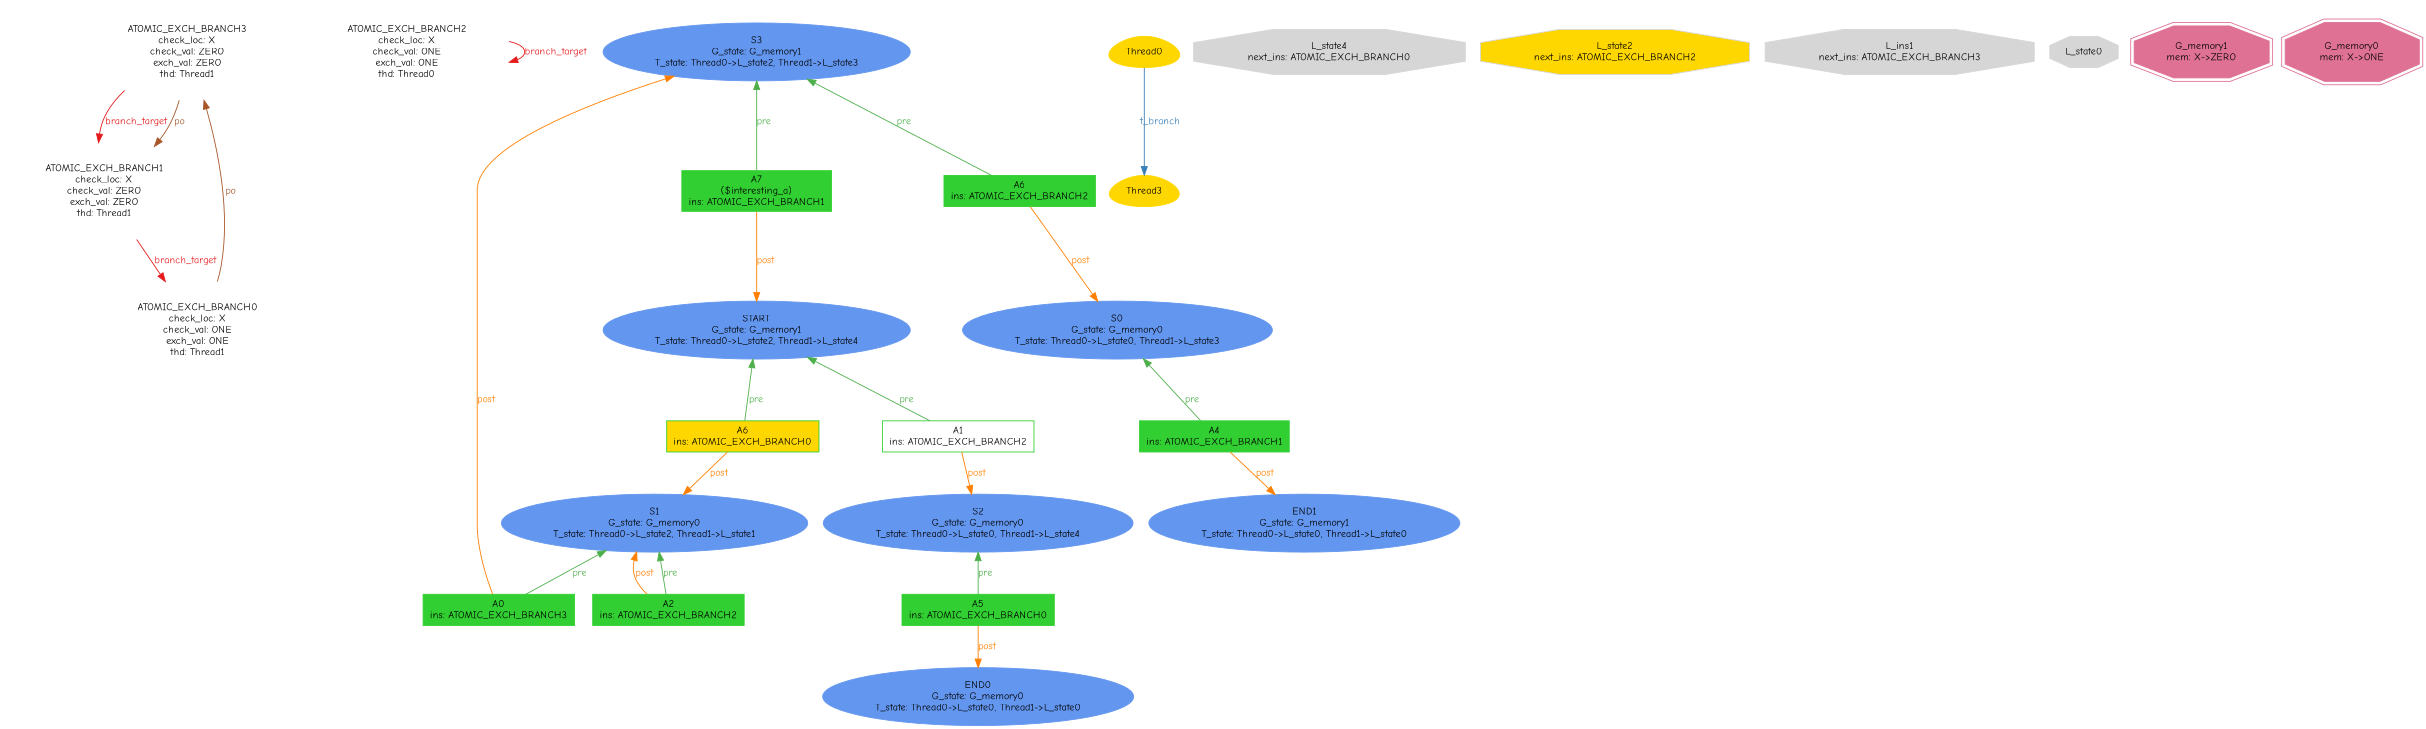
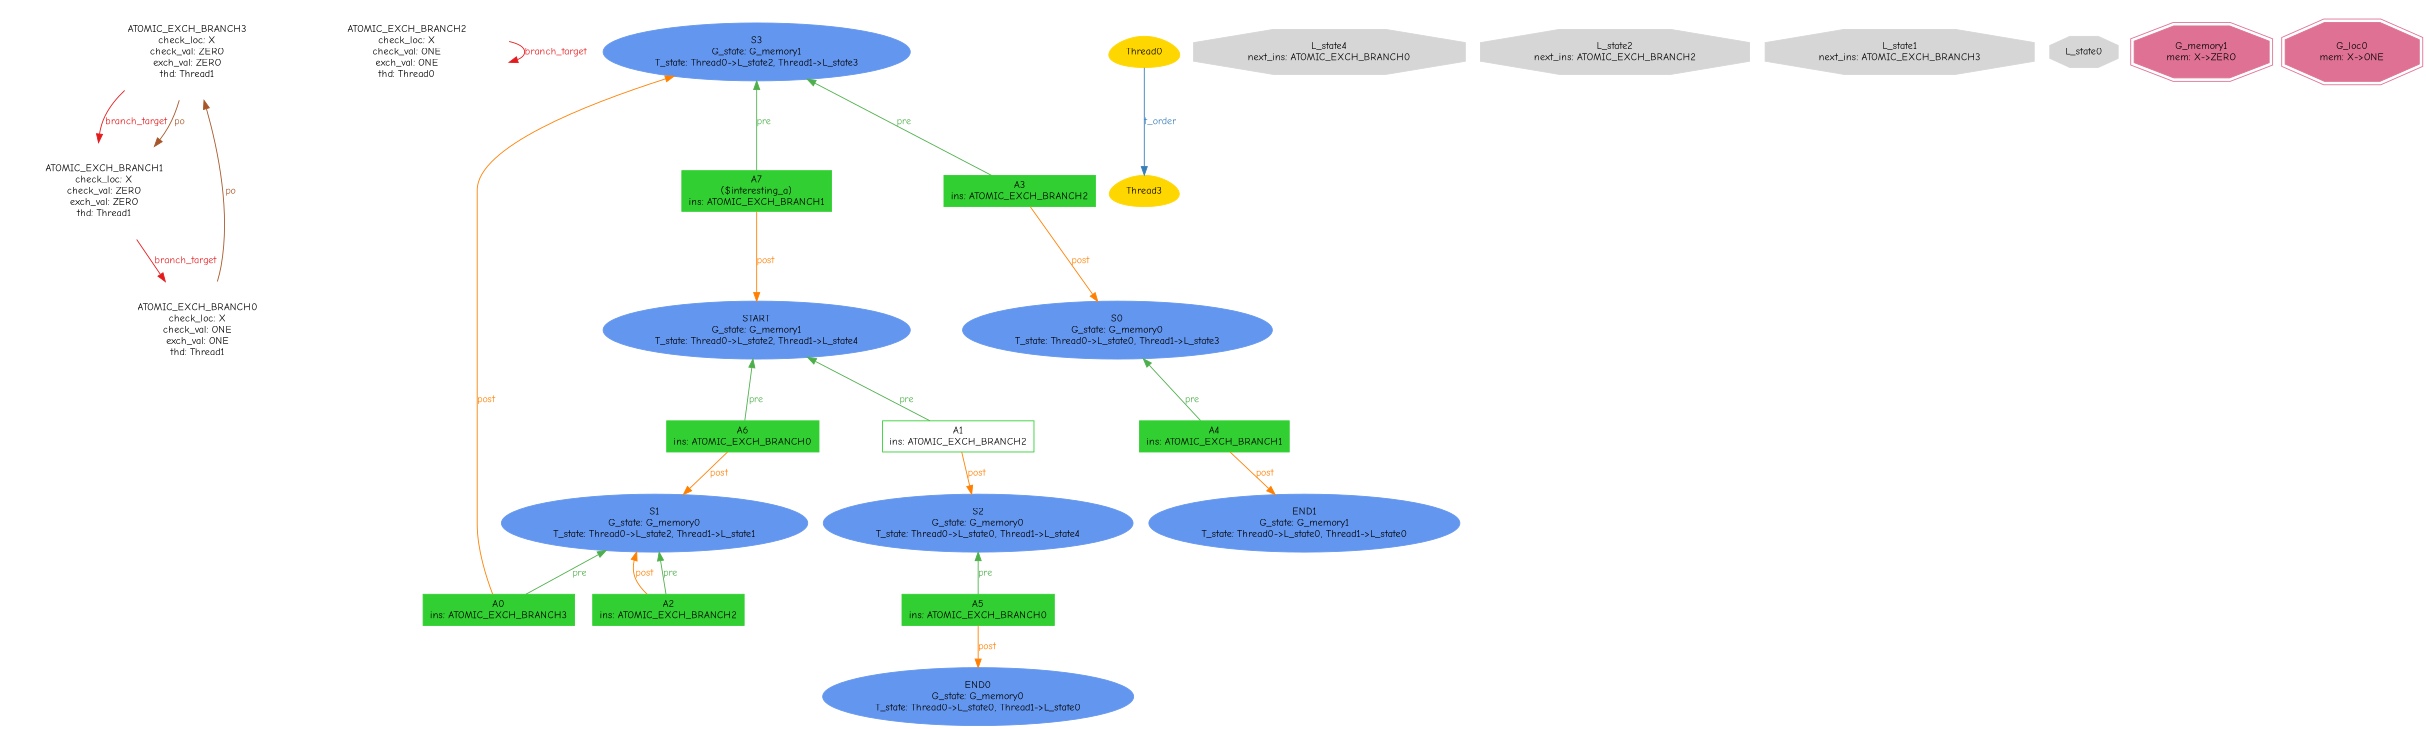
node "L_state2 next_ins: ATOMIC_EXCH_BRANCH2": fillcolor #ffd700 -> #d6d6d6
node "L_ins1 next_ins: ATOMIC_EXCH_BRANCH3": label "L_ins1 next_ins: ATOMIC_EXCH_BRANCH3" -> "L_state1 next_ins: ATOMIC_EXCH_BRANCH3"
node "G_memory0 mem: X->ONE": label "G_memory0 mem: X->ONE" -> "G_loc0 mem: X->ONE"
edge "Thread0" -> "Thread3": label "t_branch" -> "t_order"
node "A6 ins: ATOMIC_EXCH_BRANCH2": label "A6 ins: ATOMIC_EXCH_BRANCH2" -> "A3 ins: ATOMIC_EXCH_BRANCH2"
node "A6 ins: ATOMIC_EXCH_BRANCH0": fillcolor #ffd700 -> #31cf31
